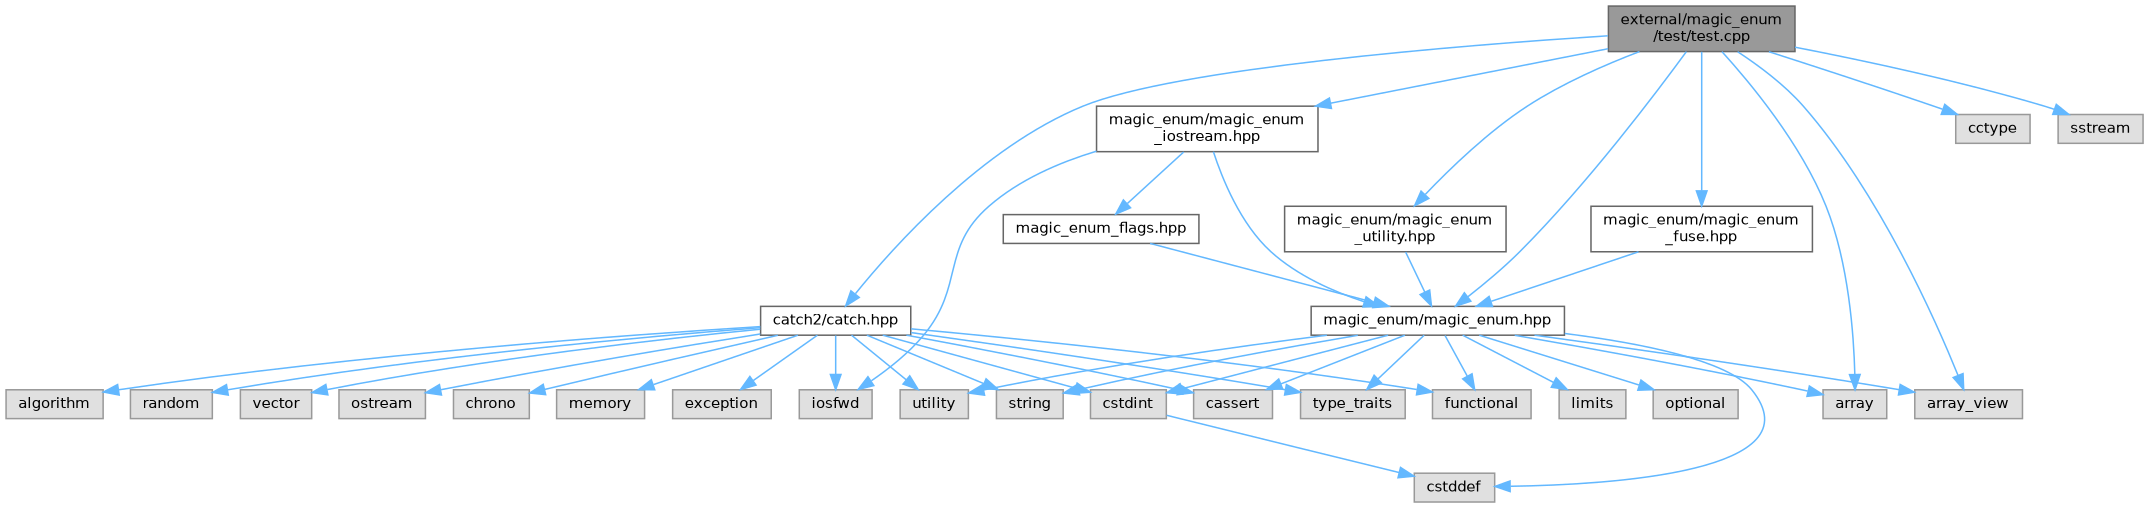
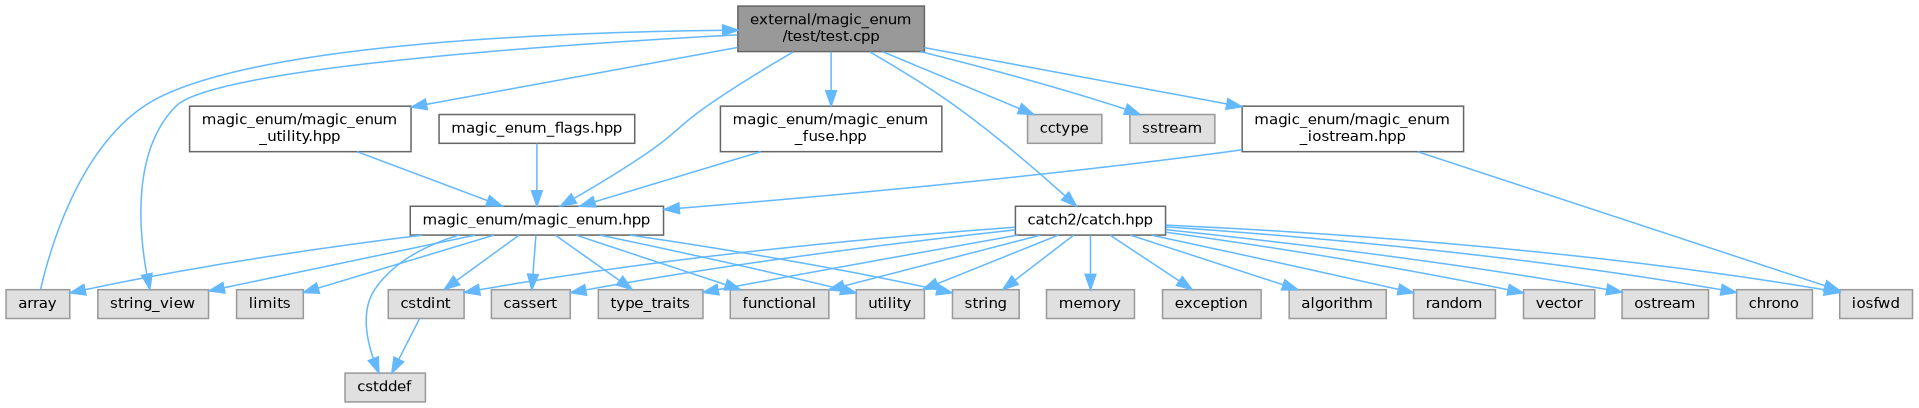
edge "magic_enum/magic_enum _iostream.hpp" -> "magic_enum_flags.hpp": removed
edge "external/magic_enum /test/test.cpp" -> "array": reversed
node "optional": removed
node "array_view": label "array_view" -> "string_view"
